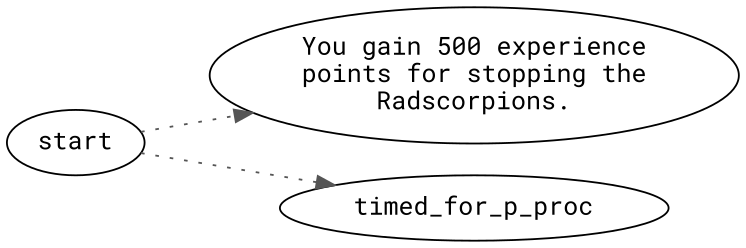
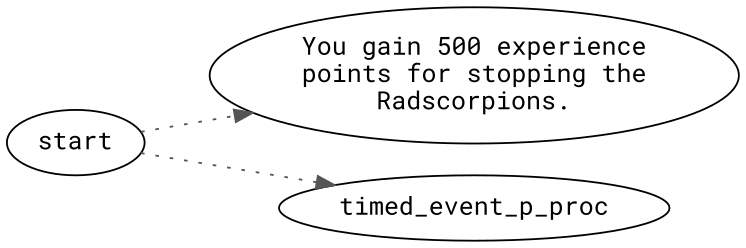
node "timed_for_p_proc": label "timed_for_p_proc" -> "timed_event_p_proc"
